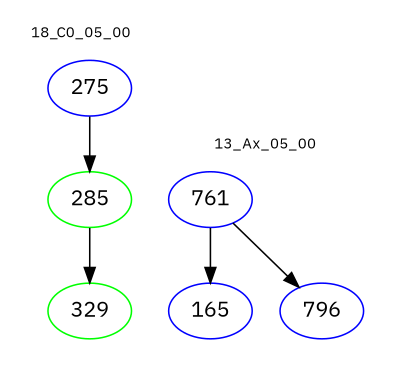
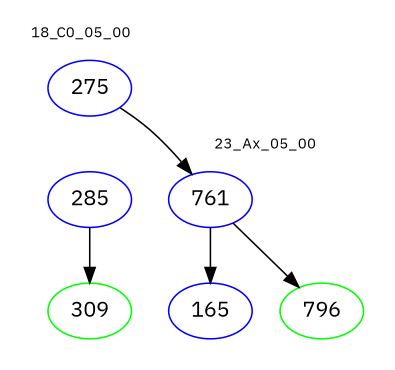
edge "275" -> "285": now "275" -> "761"
cluster "13_Ax_05_00": label "13_Ax_05_00" -> "23_Ax_05_00"
node "285": color green -> blue
node "329": label "329" -> "309"
node "796": color blue -> green
